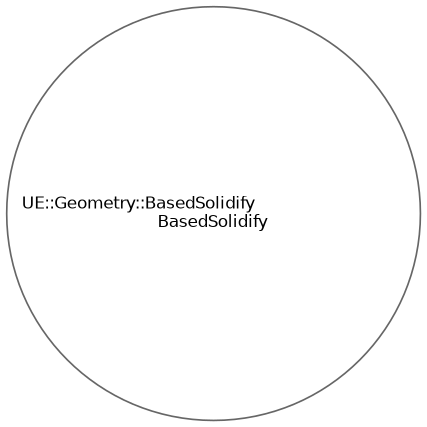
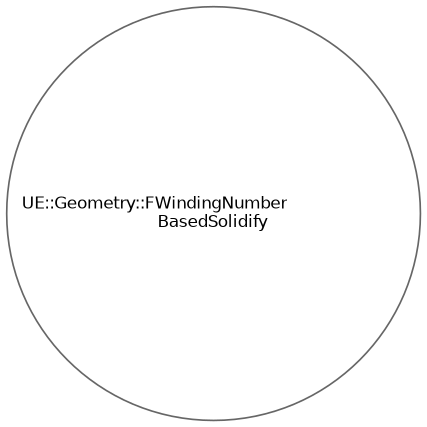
node "UE::Geometry::BasedSolidify BasedSolidify": label "UE::Geometry::BasedSolidify BasedSolidify" -> "UE::Geometry::FWindingNumber BasedSolidify"
